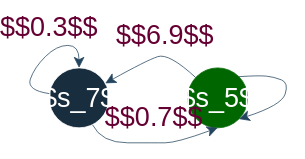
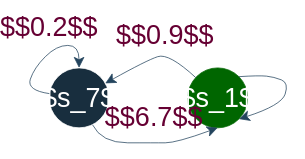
node "$$0.3$$": label "$$0.3$$" -> "$$0.2$$"
node "$$6.9$$": label "$$6.9$$" -> "$$0.9$$"
node "$$s_5$$": label "$$s_5$$" -> "$$s_1$$"
node "$$0.7$$": label "$$0.7$$" -> "$$6.7$$"
